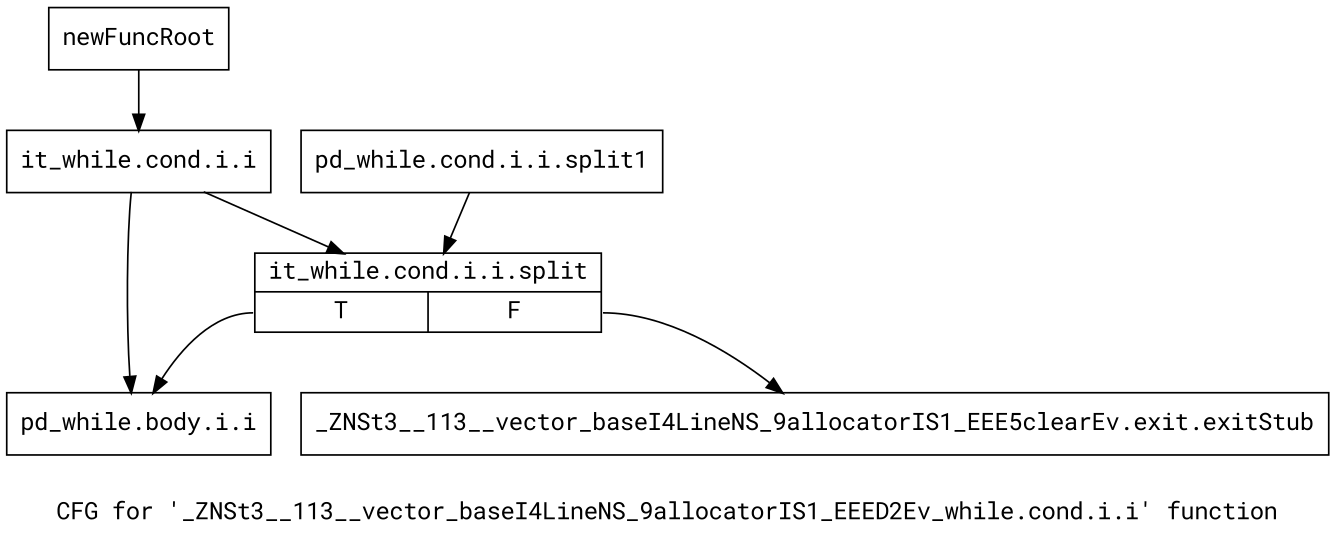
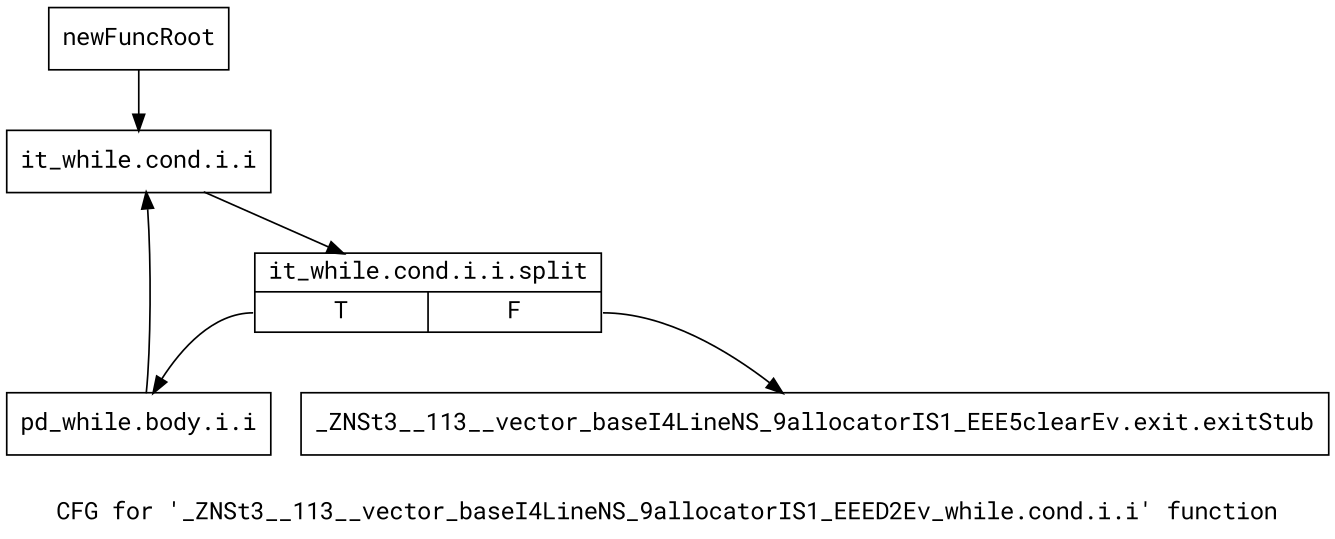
node "pd_while.cond.i.i.split1": removed
edge "it_while.cond.i.i" -> "pd_while.body.i.i": reversed
